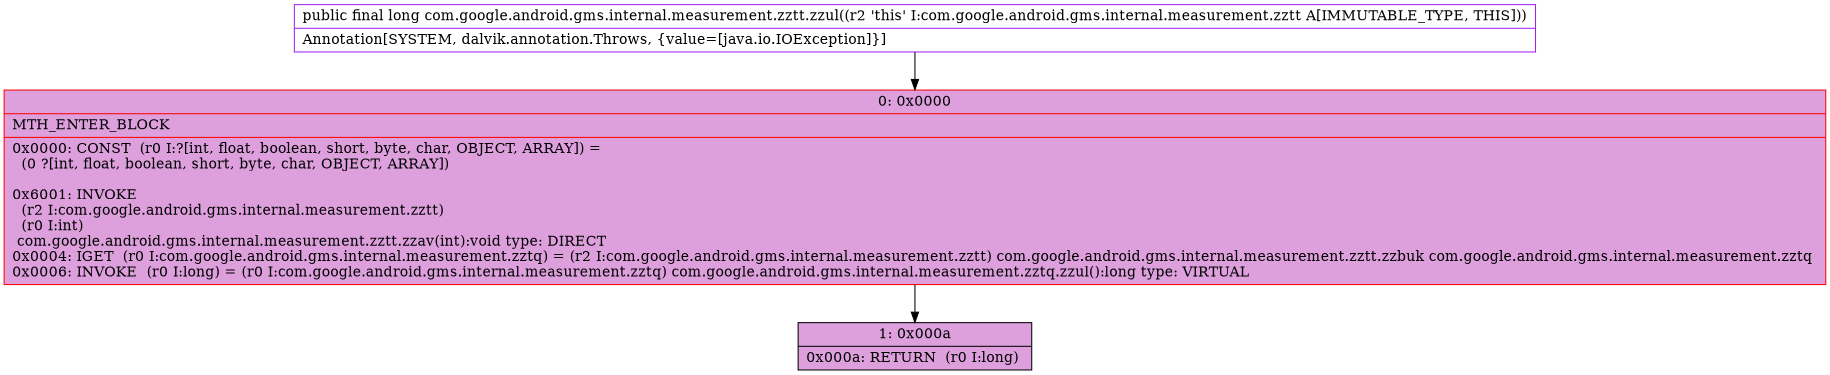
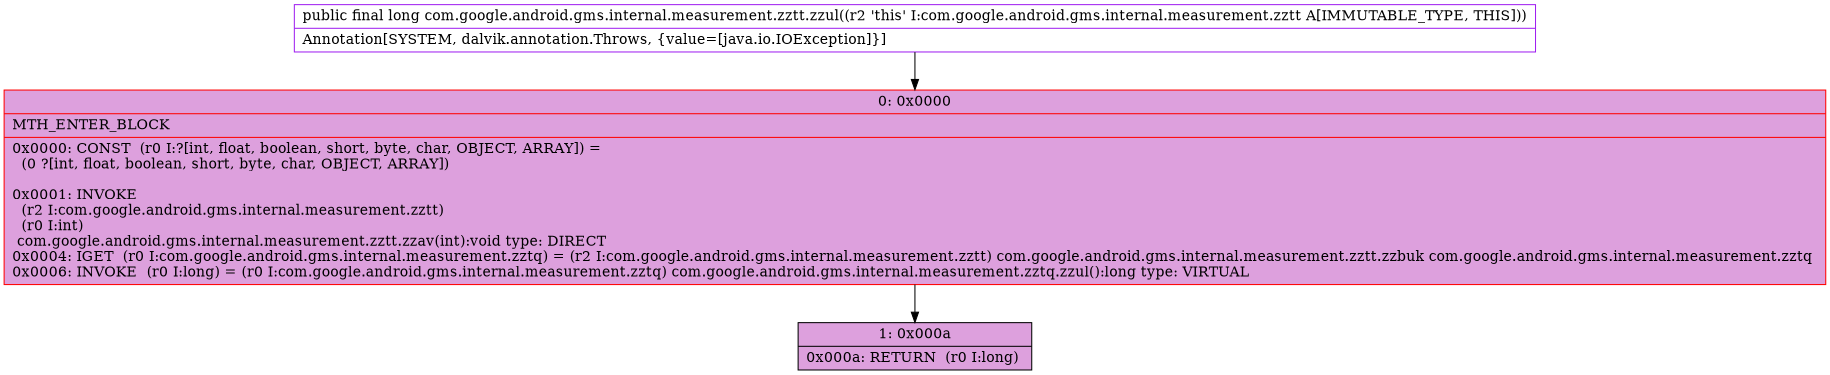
node "0: 0x0000": text "0x6001: INVOKE" -> "0x0001: INVOKE"
